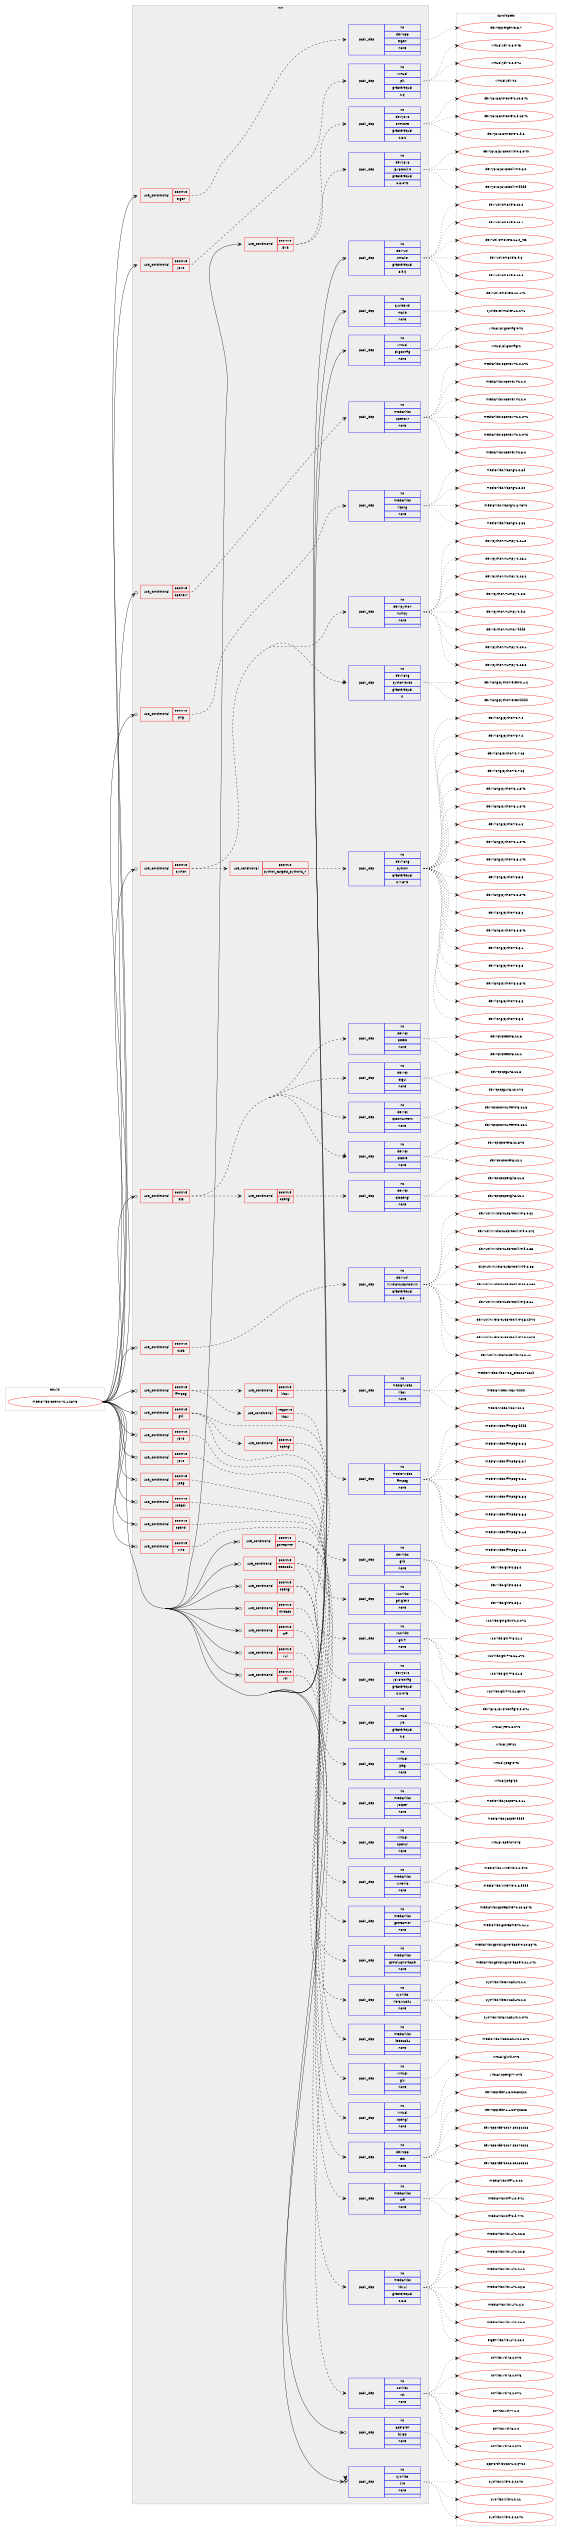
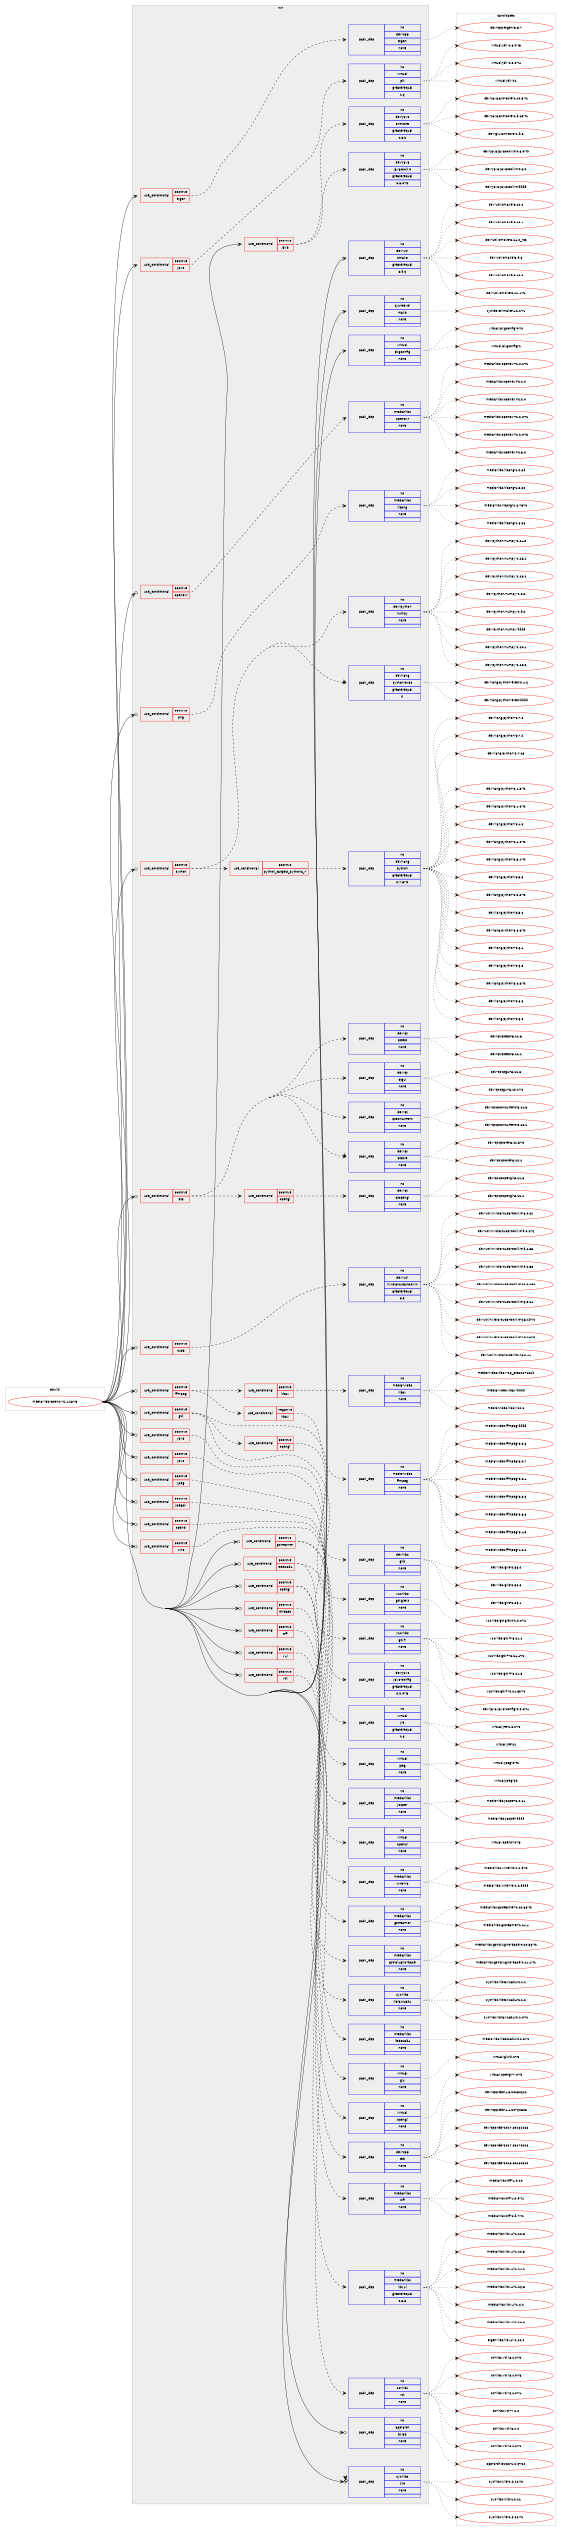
node "dev-java/ant-core-1.9.2": label "dev-java/ant-core-1.9.2" -> "dev-glu/ant-core-1.9.2"
node "dev-lang/python-2.7.16": removed
node "bzip-util/nvidia-cuda-toolkit-9.2.88": label "bzip-util/nvidia-cuda-toolkit-9.2.88" -> "dev-util/nvidia-cuda-toolkit-9.2.88"
